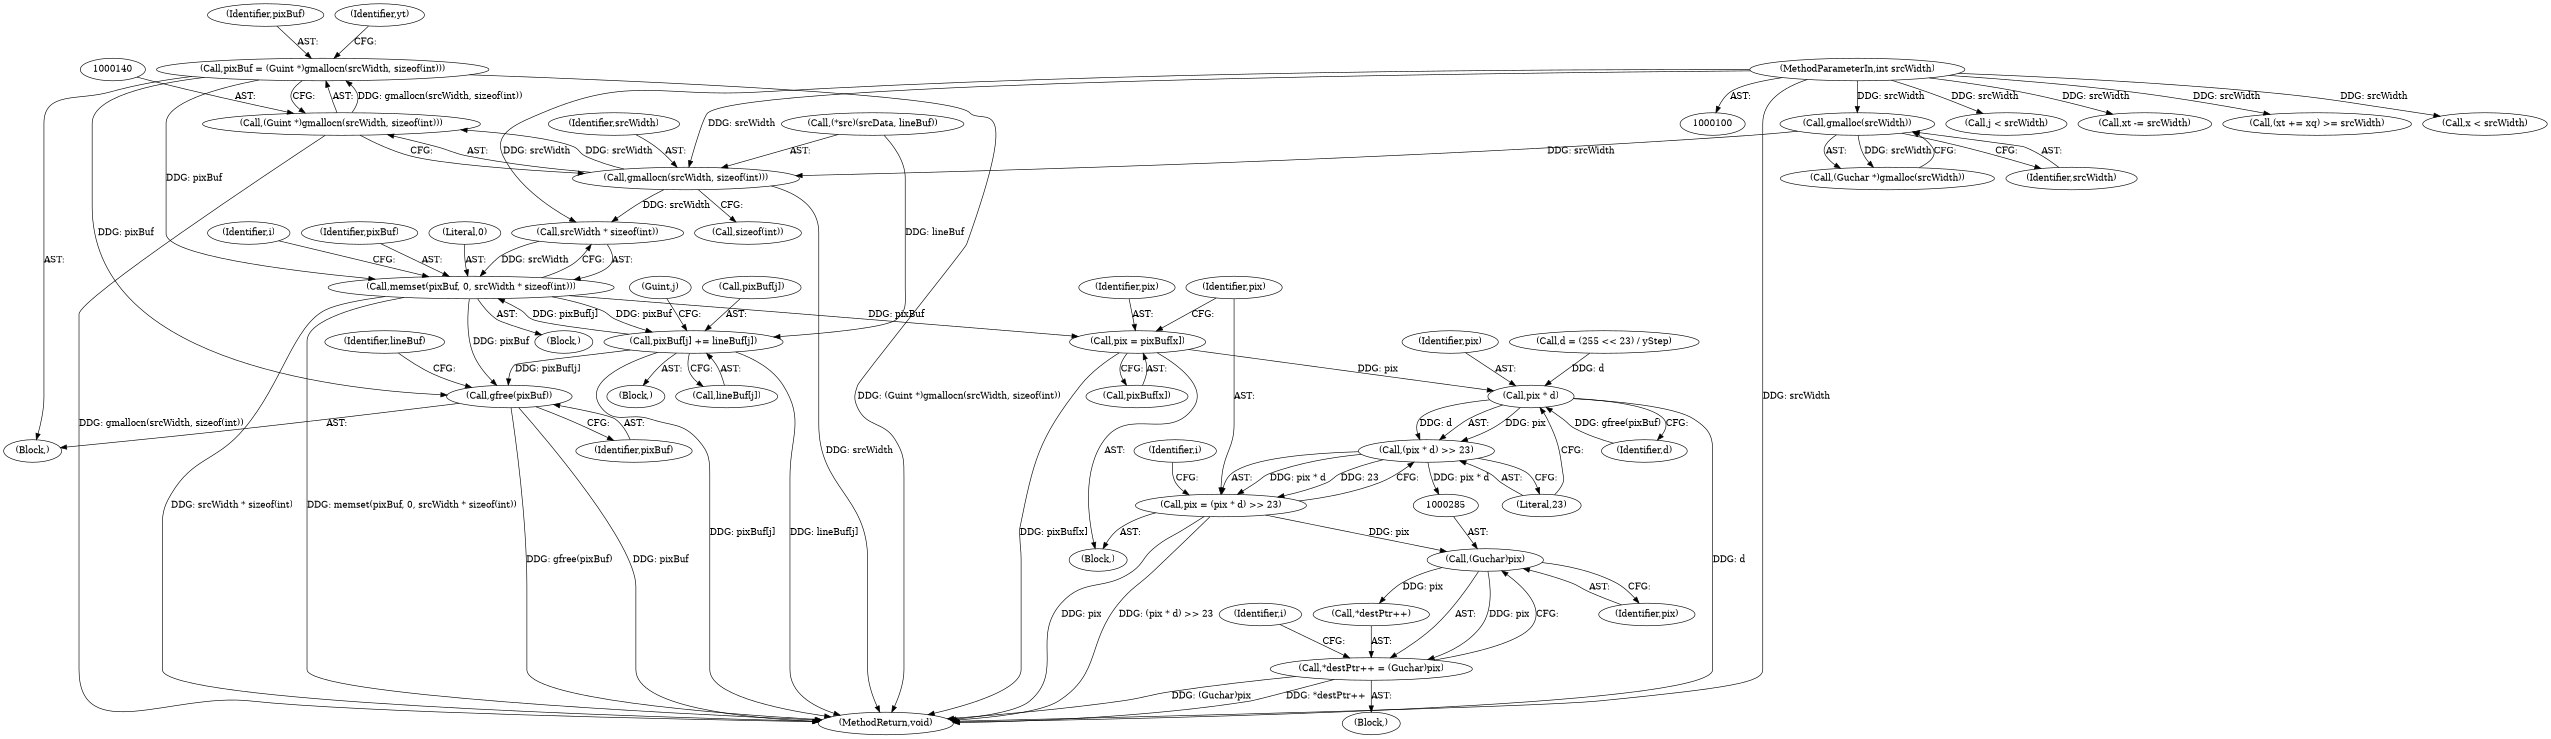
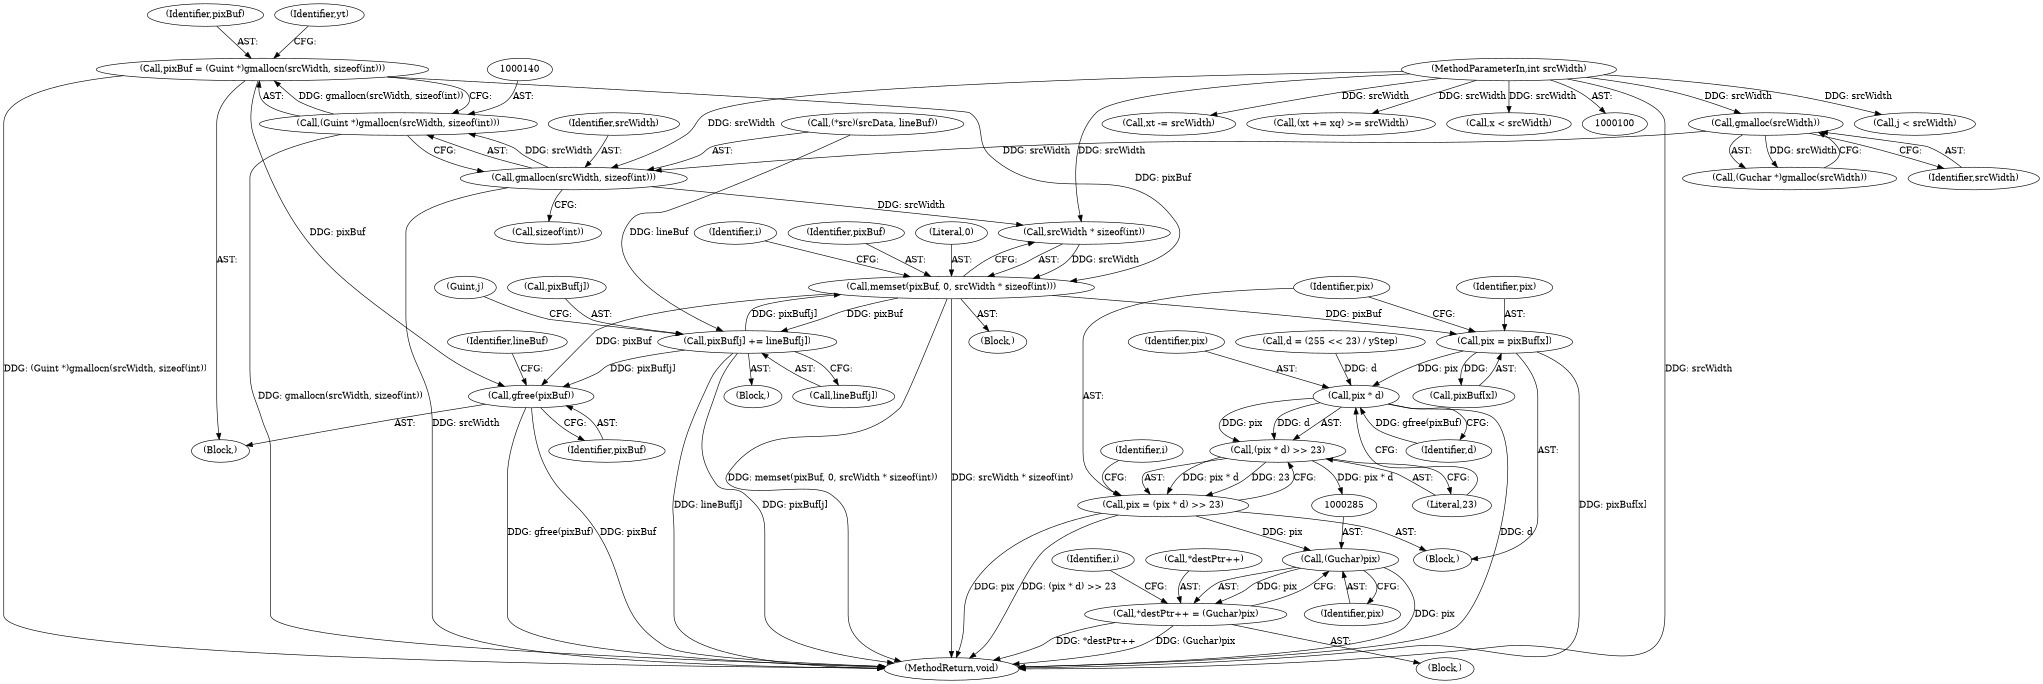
edge "(Call,pix = pixBuf[x])" -> "(Call,pixBuf[x])": label "CFG: " -> "DDG: "
edge "(Call,(Guchar)pix)" -> "(Call,*destPtr++)": now "(Call,(Guchar)pix)" -> "(MethodReturn,void)"
